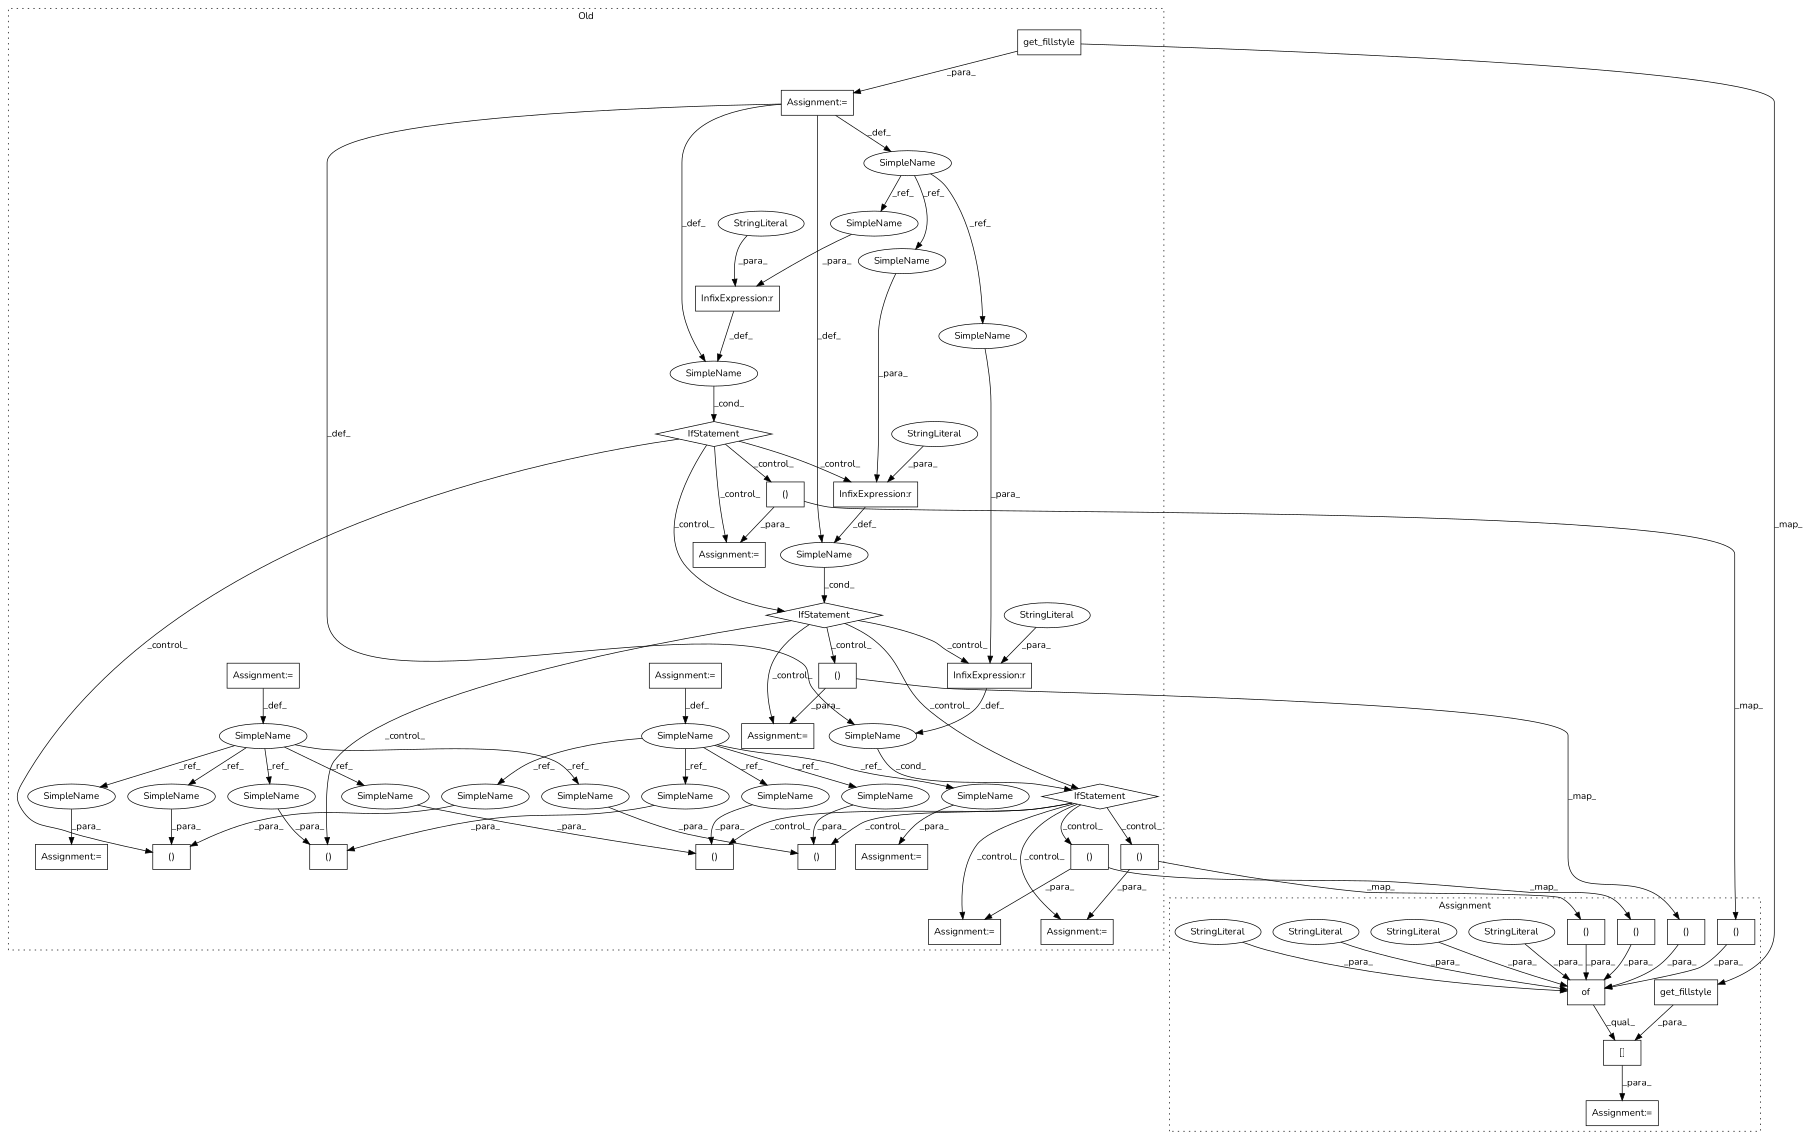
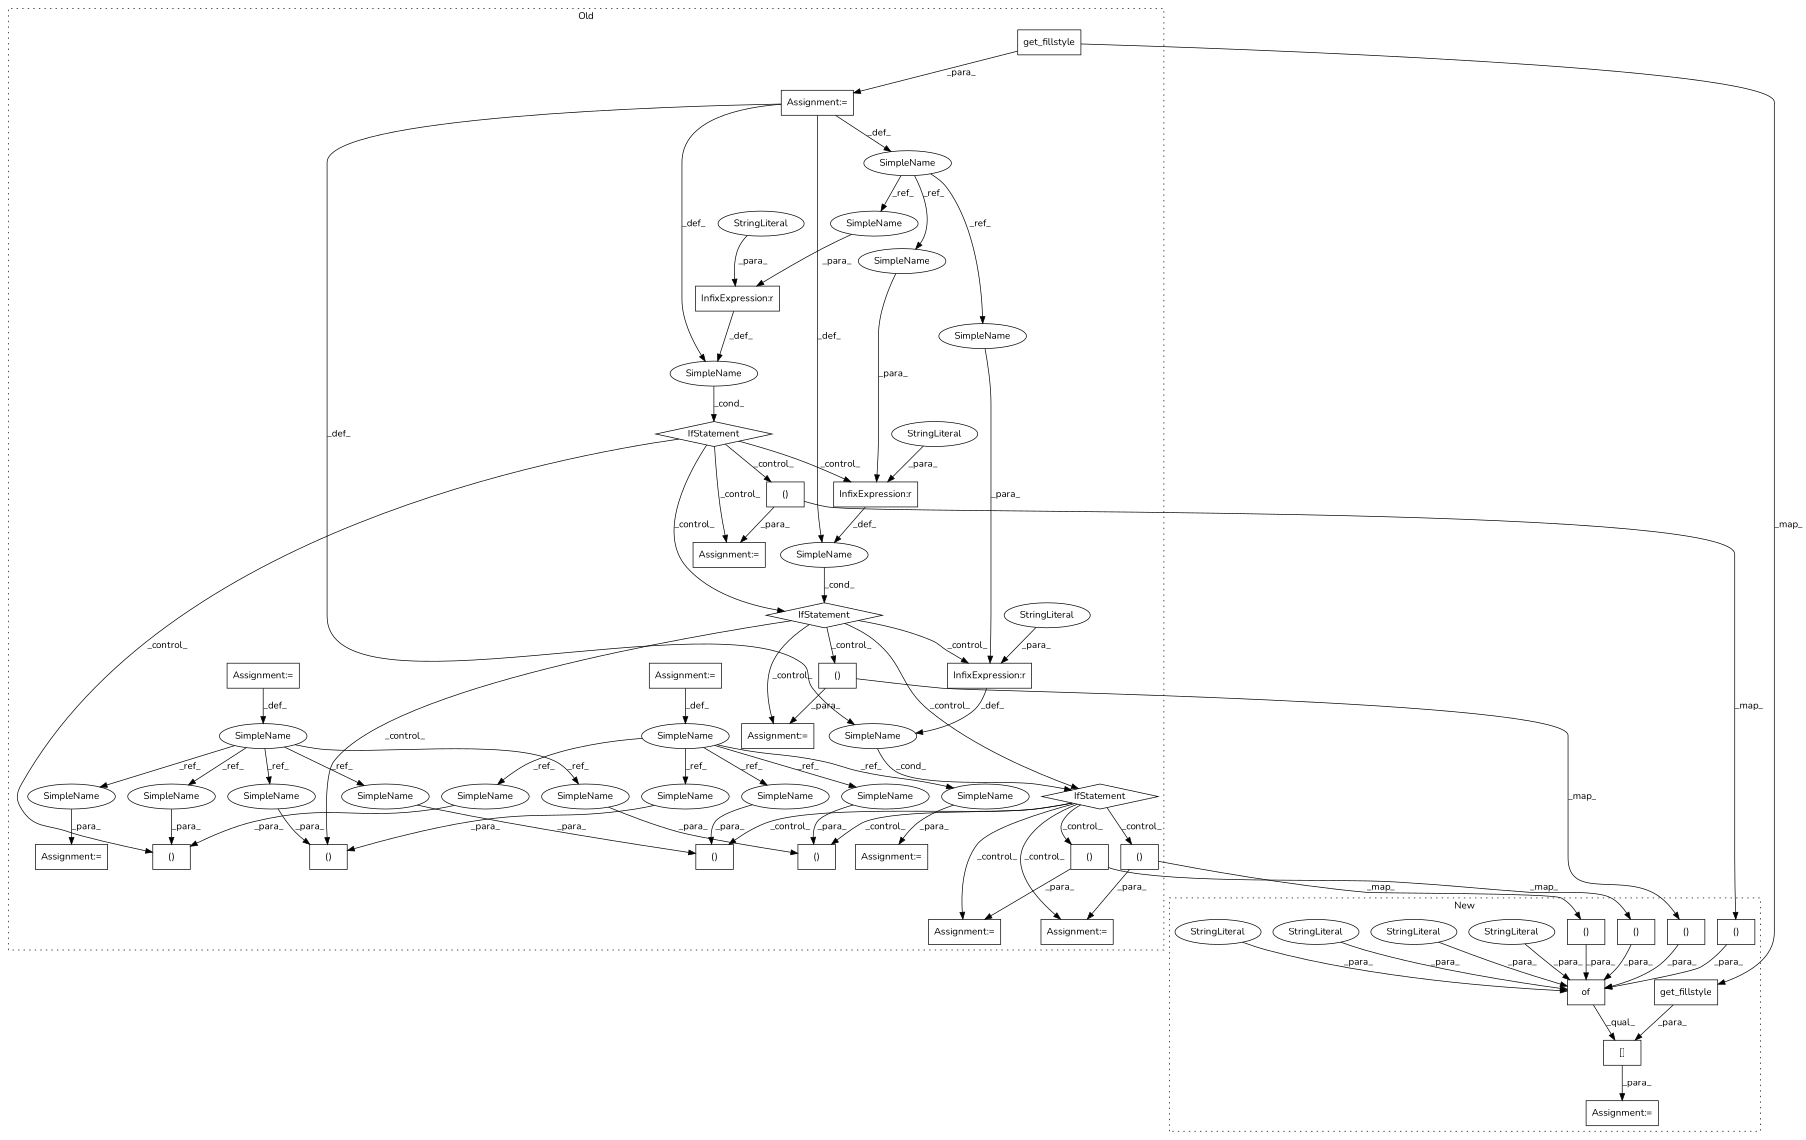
cluster "Assignment": label "Assignment" -> "New"
